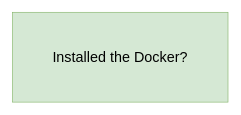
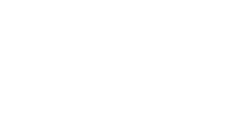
node "Installed the Docker?": removed
